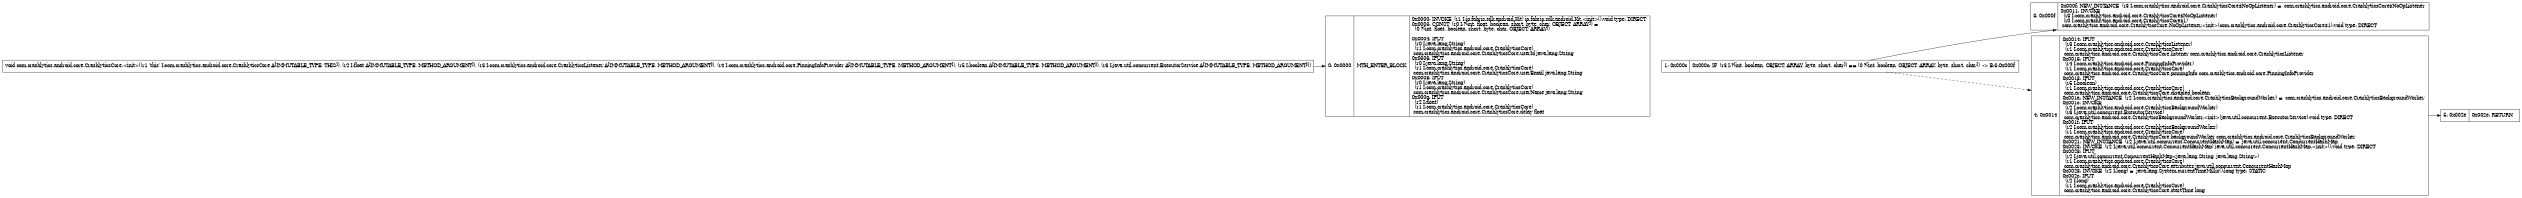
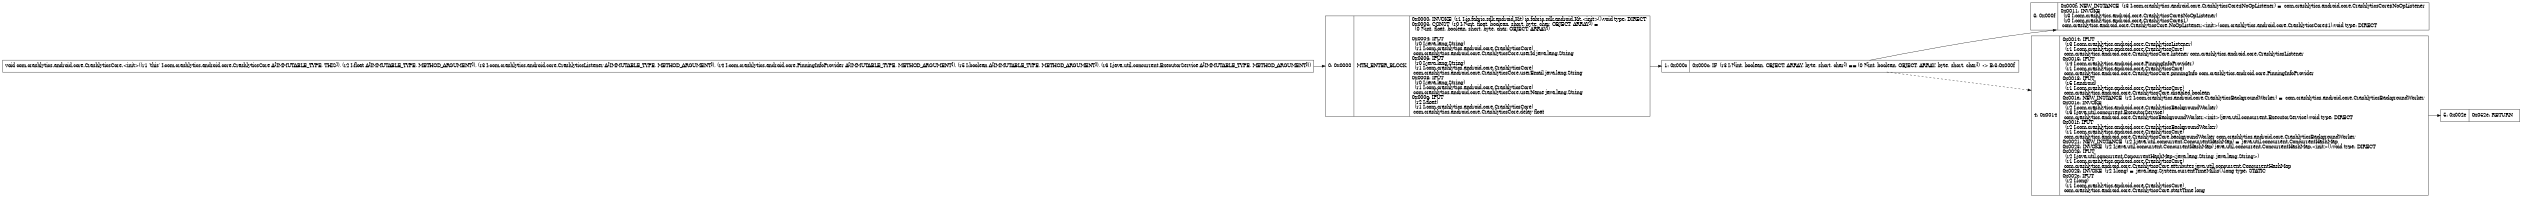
edge "0: 0x0000" -> "1: 0x000c": added
node "4: 0x0014": text "(r5 I:boolean)" -> "(r5 I:android)"
node "5: 0x002e": text "0x002e: RETURN" -> "0x052e: RETURN"
